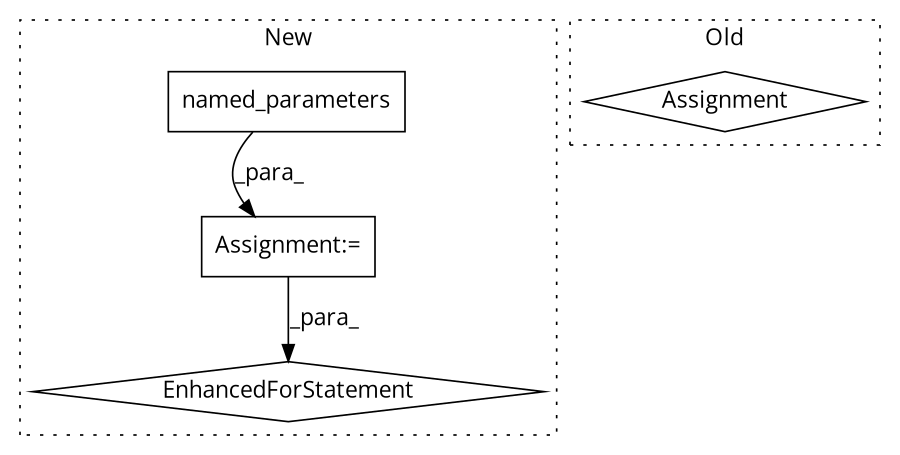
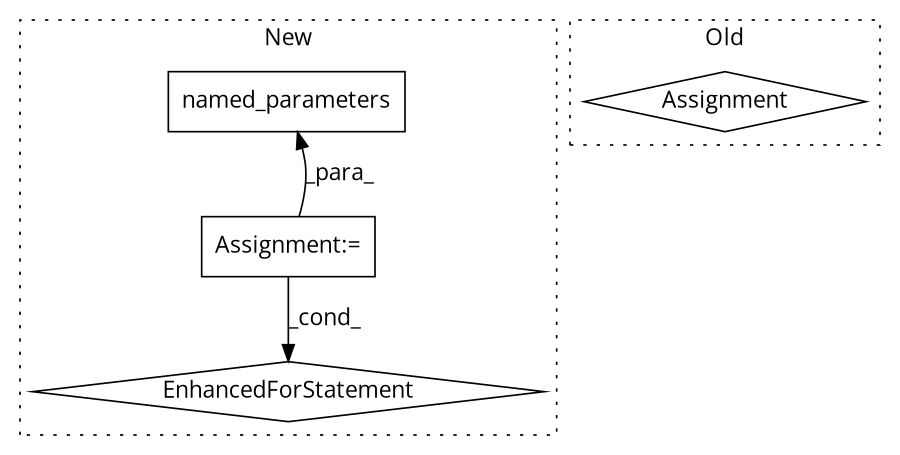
edge "named_parameters" -> "Assignment:=": reversed
edge "Assignment:=" -> "EnhancedForStatement": label "_para_" -> "_cond_"
